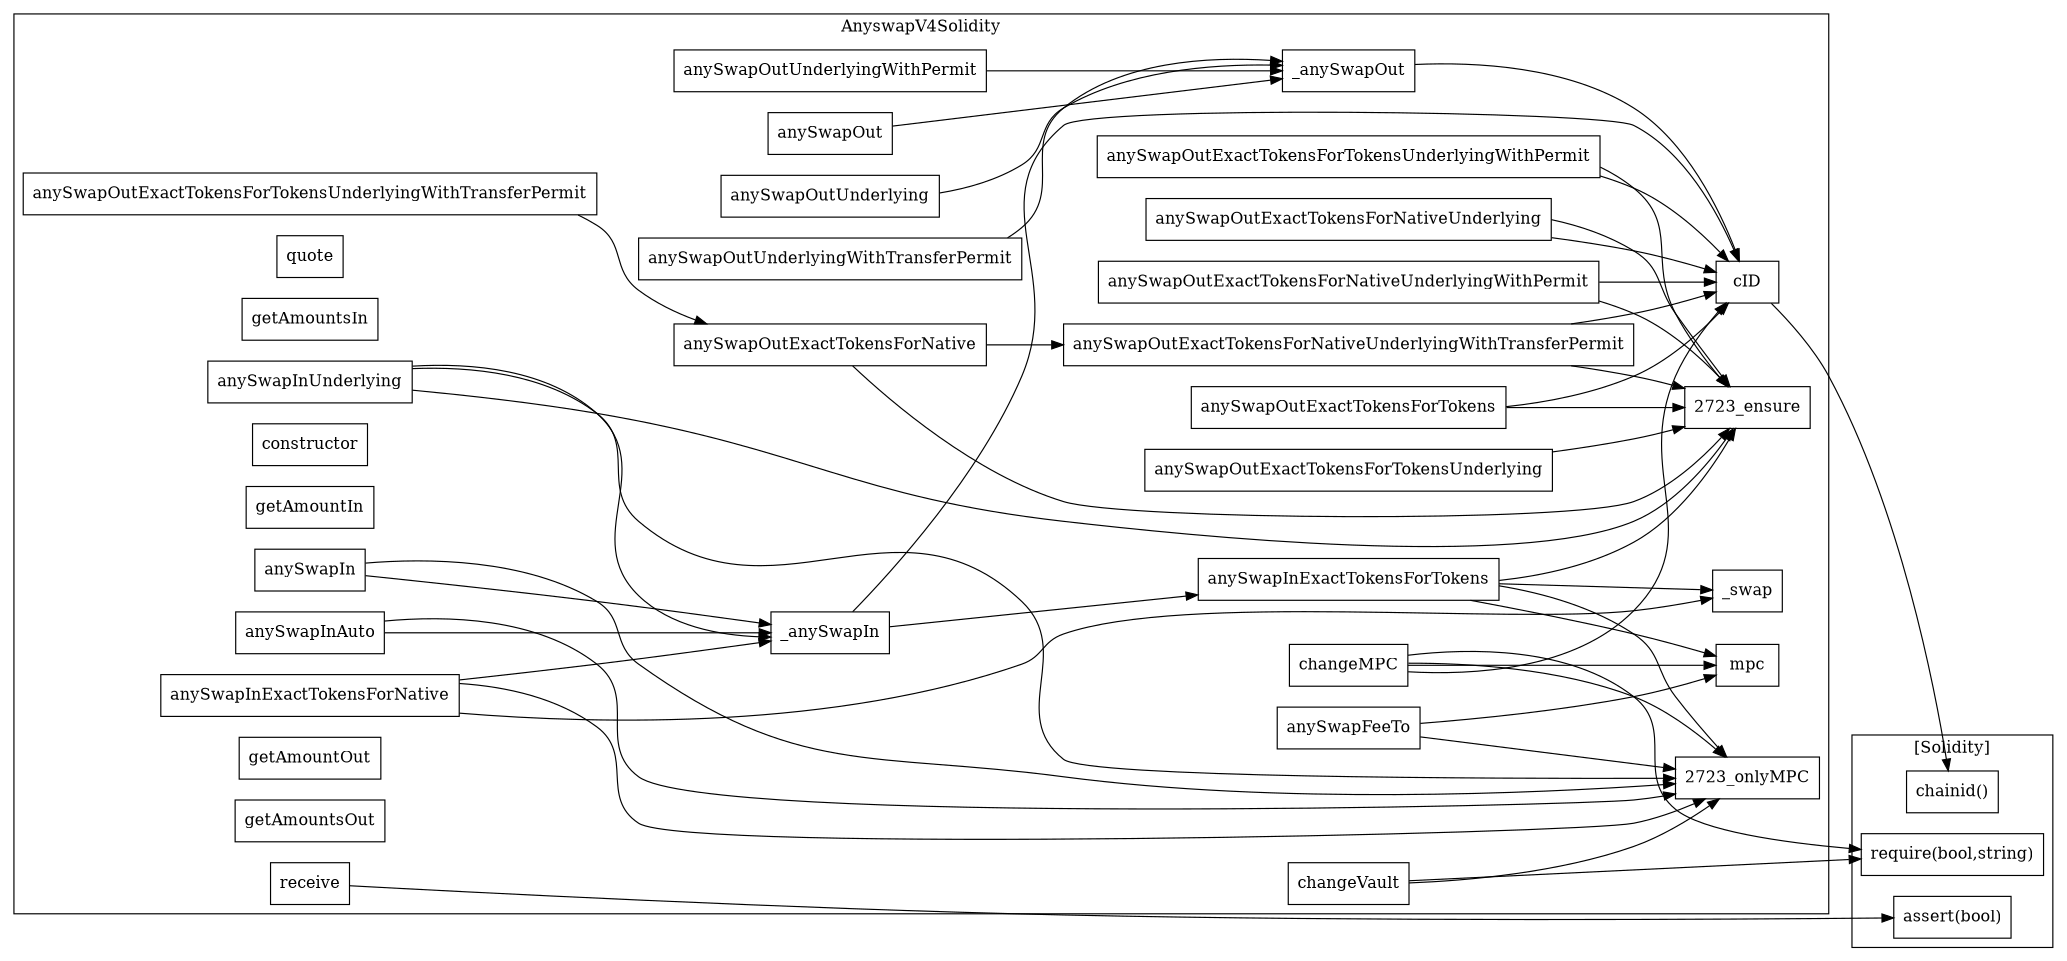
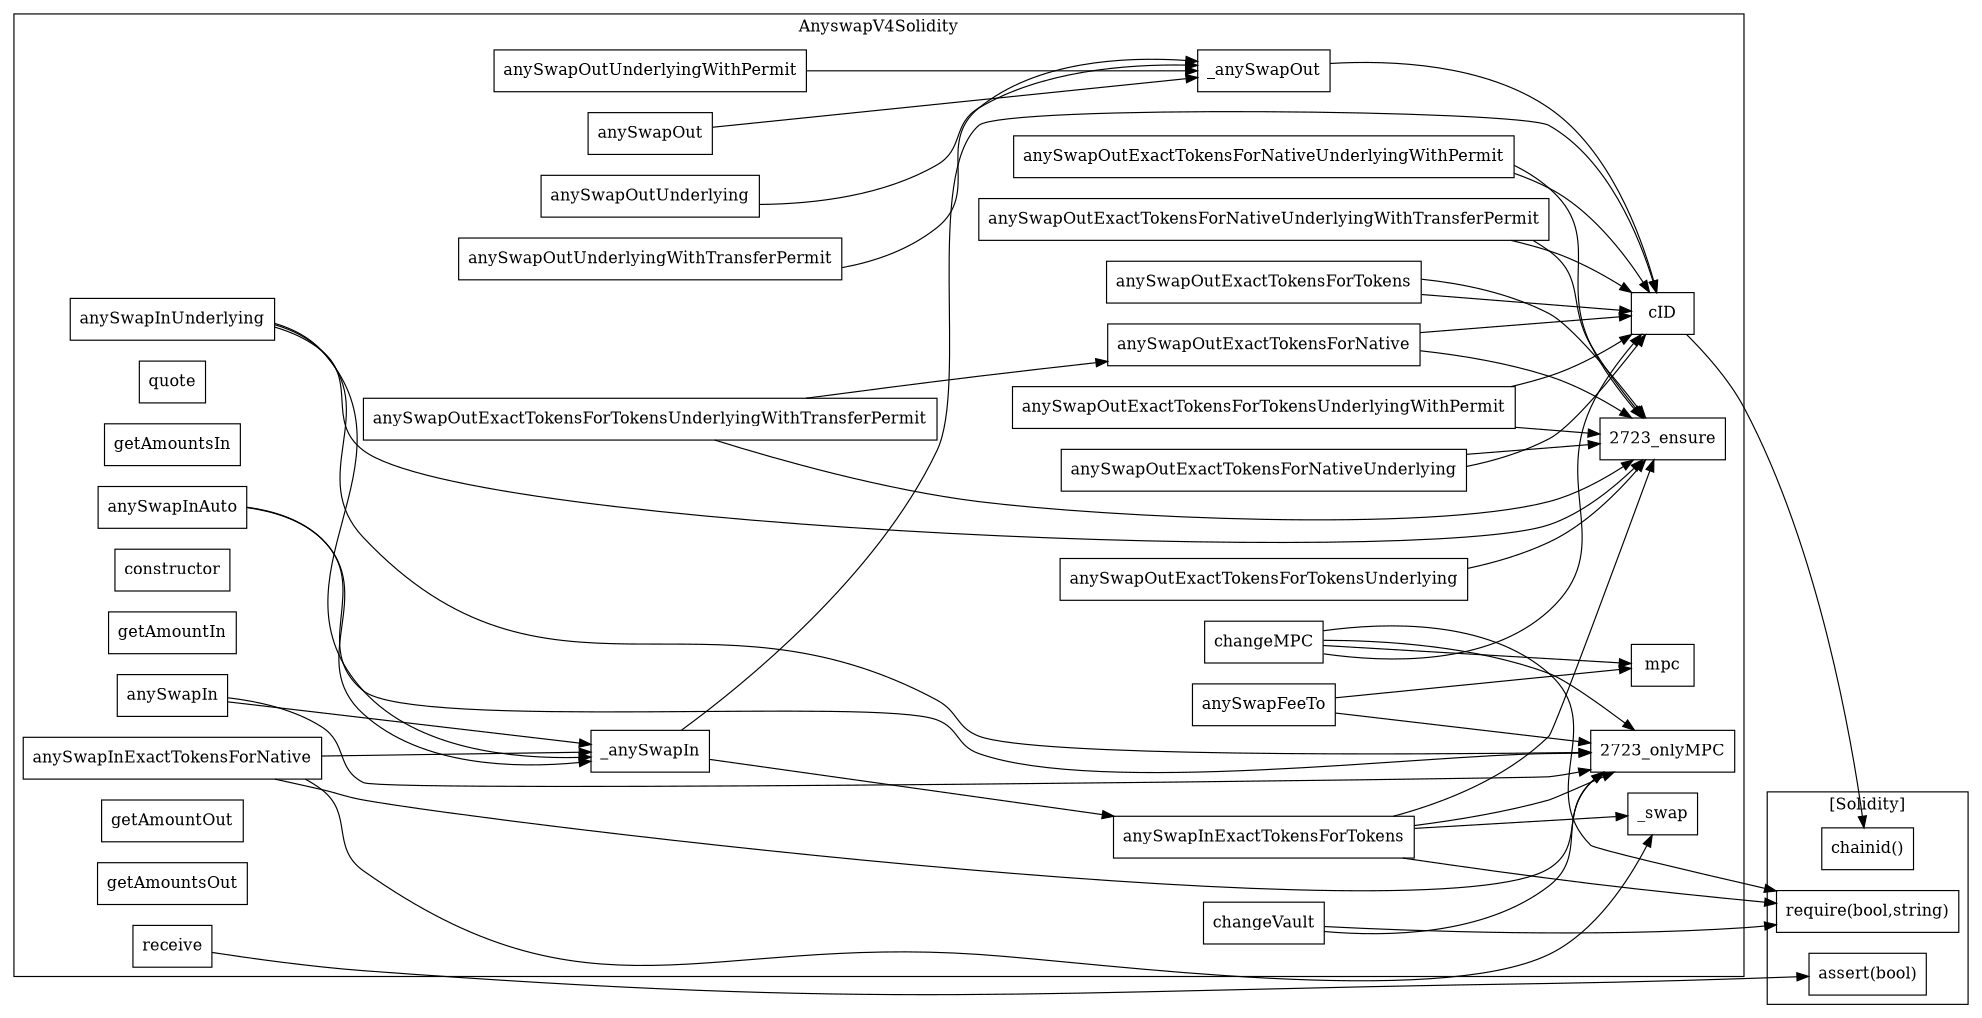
edge "anySwapOutExactTokensForNative" -> "anySwapOutExactTokensForNativeUnderlyingWithTransferPermit": now "anySwapOutExactTokensForNative" -> "cID"
edge "anySwapOutExactTokensForTokensUnderlyingWithTransferPermit" -> "2723_ensure": added
edge "anySwapInExactTokensForTokens" -> "mpc": now "anySwapInExactTokensForTokens" -> "require(bool,string)"
